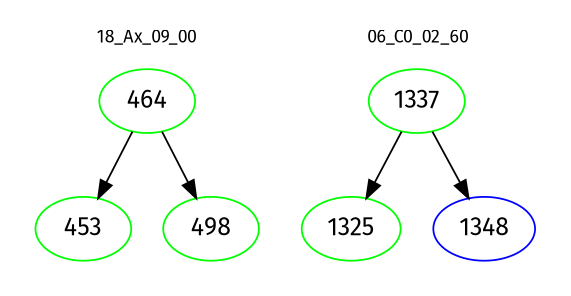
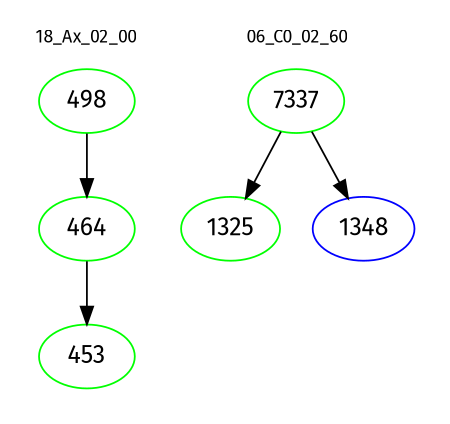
cluster "18_Ax_09_00": label "18_Ax_09_00" -> "18_Ax_02_00"
node "1337": label "1337" -> "7337"
edge "464" -> "498": reversed
